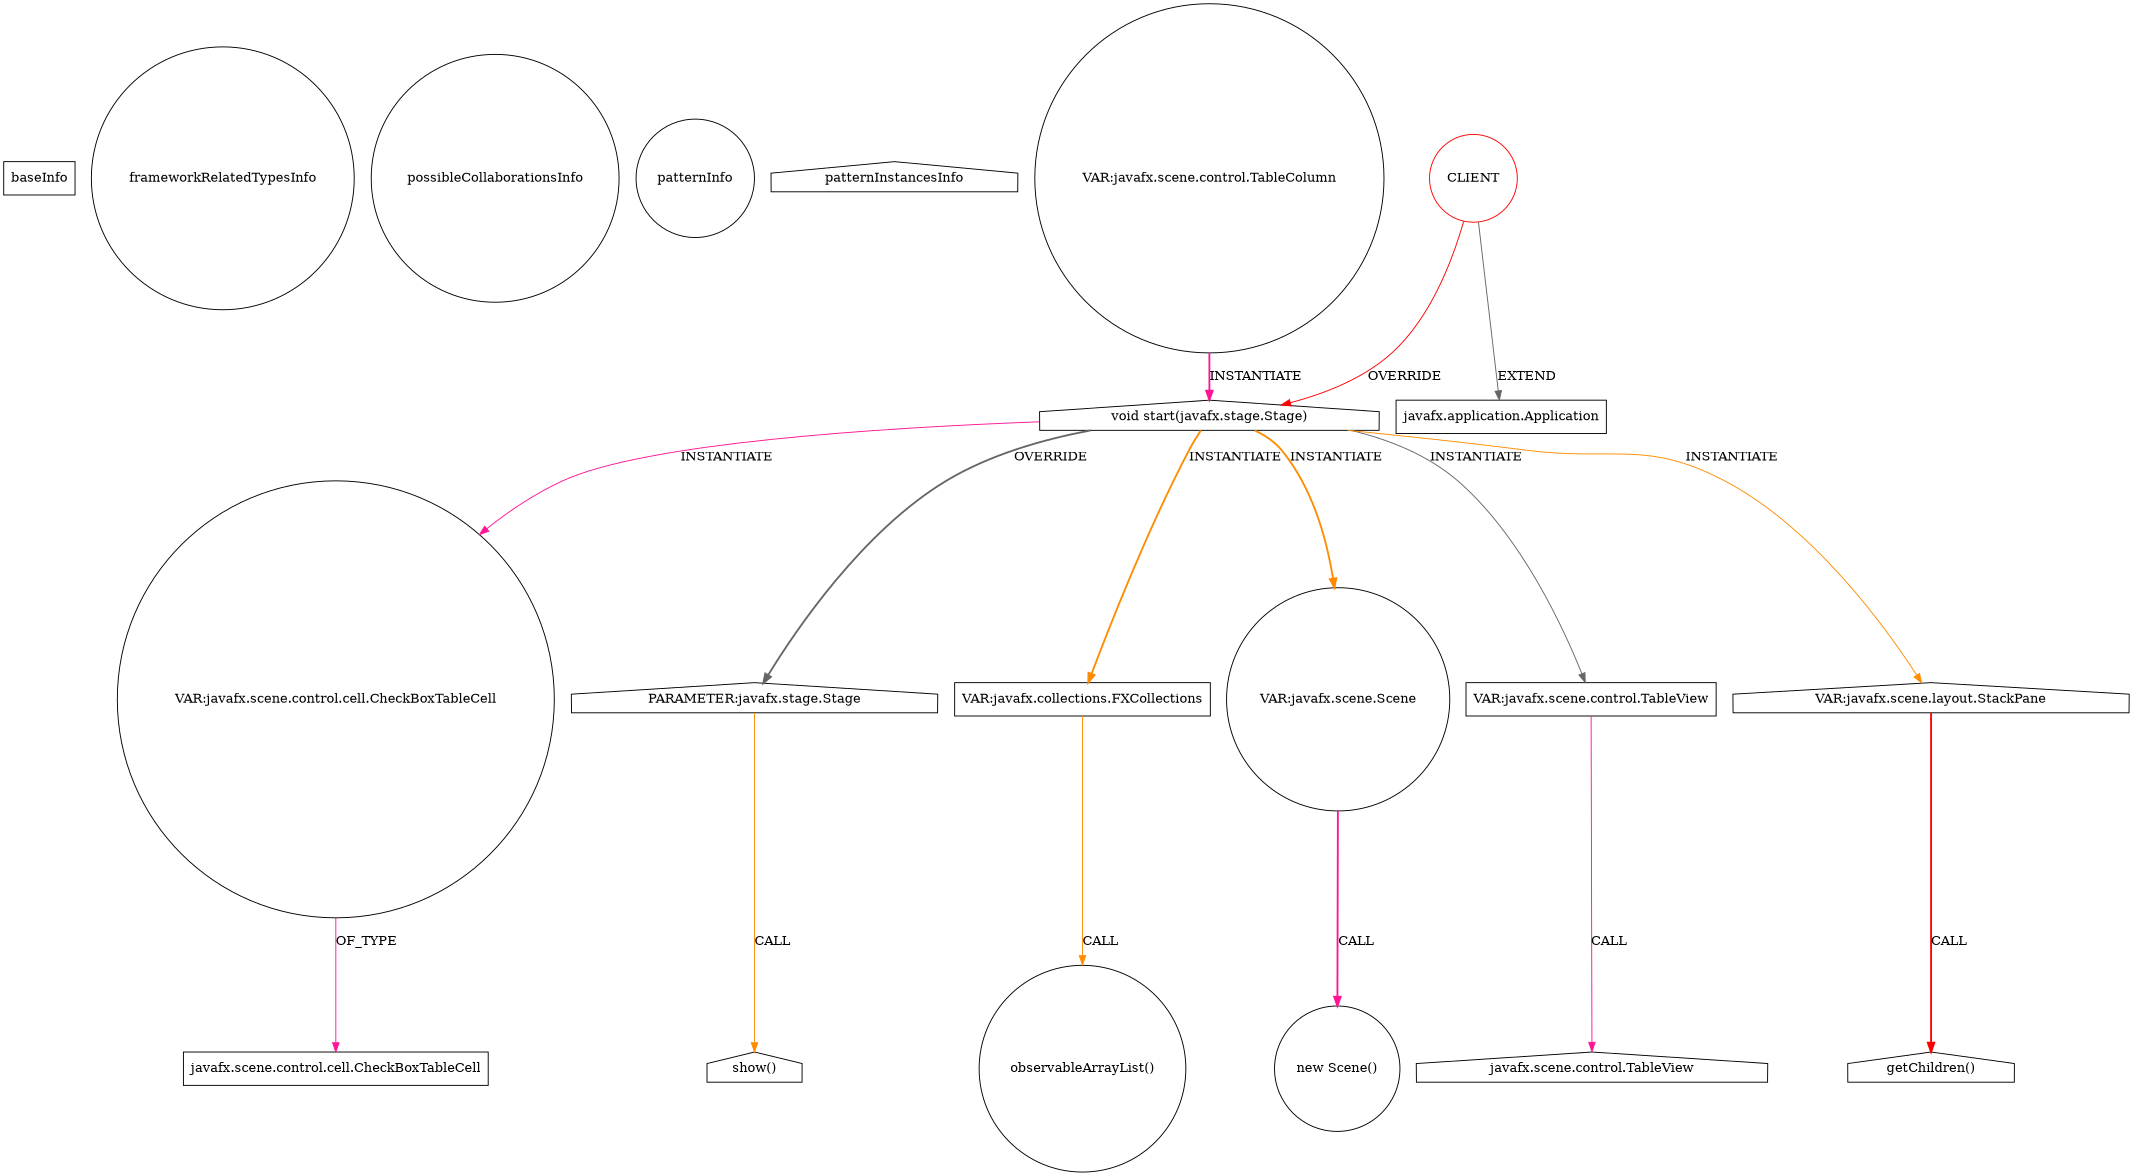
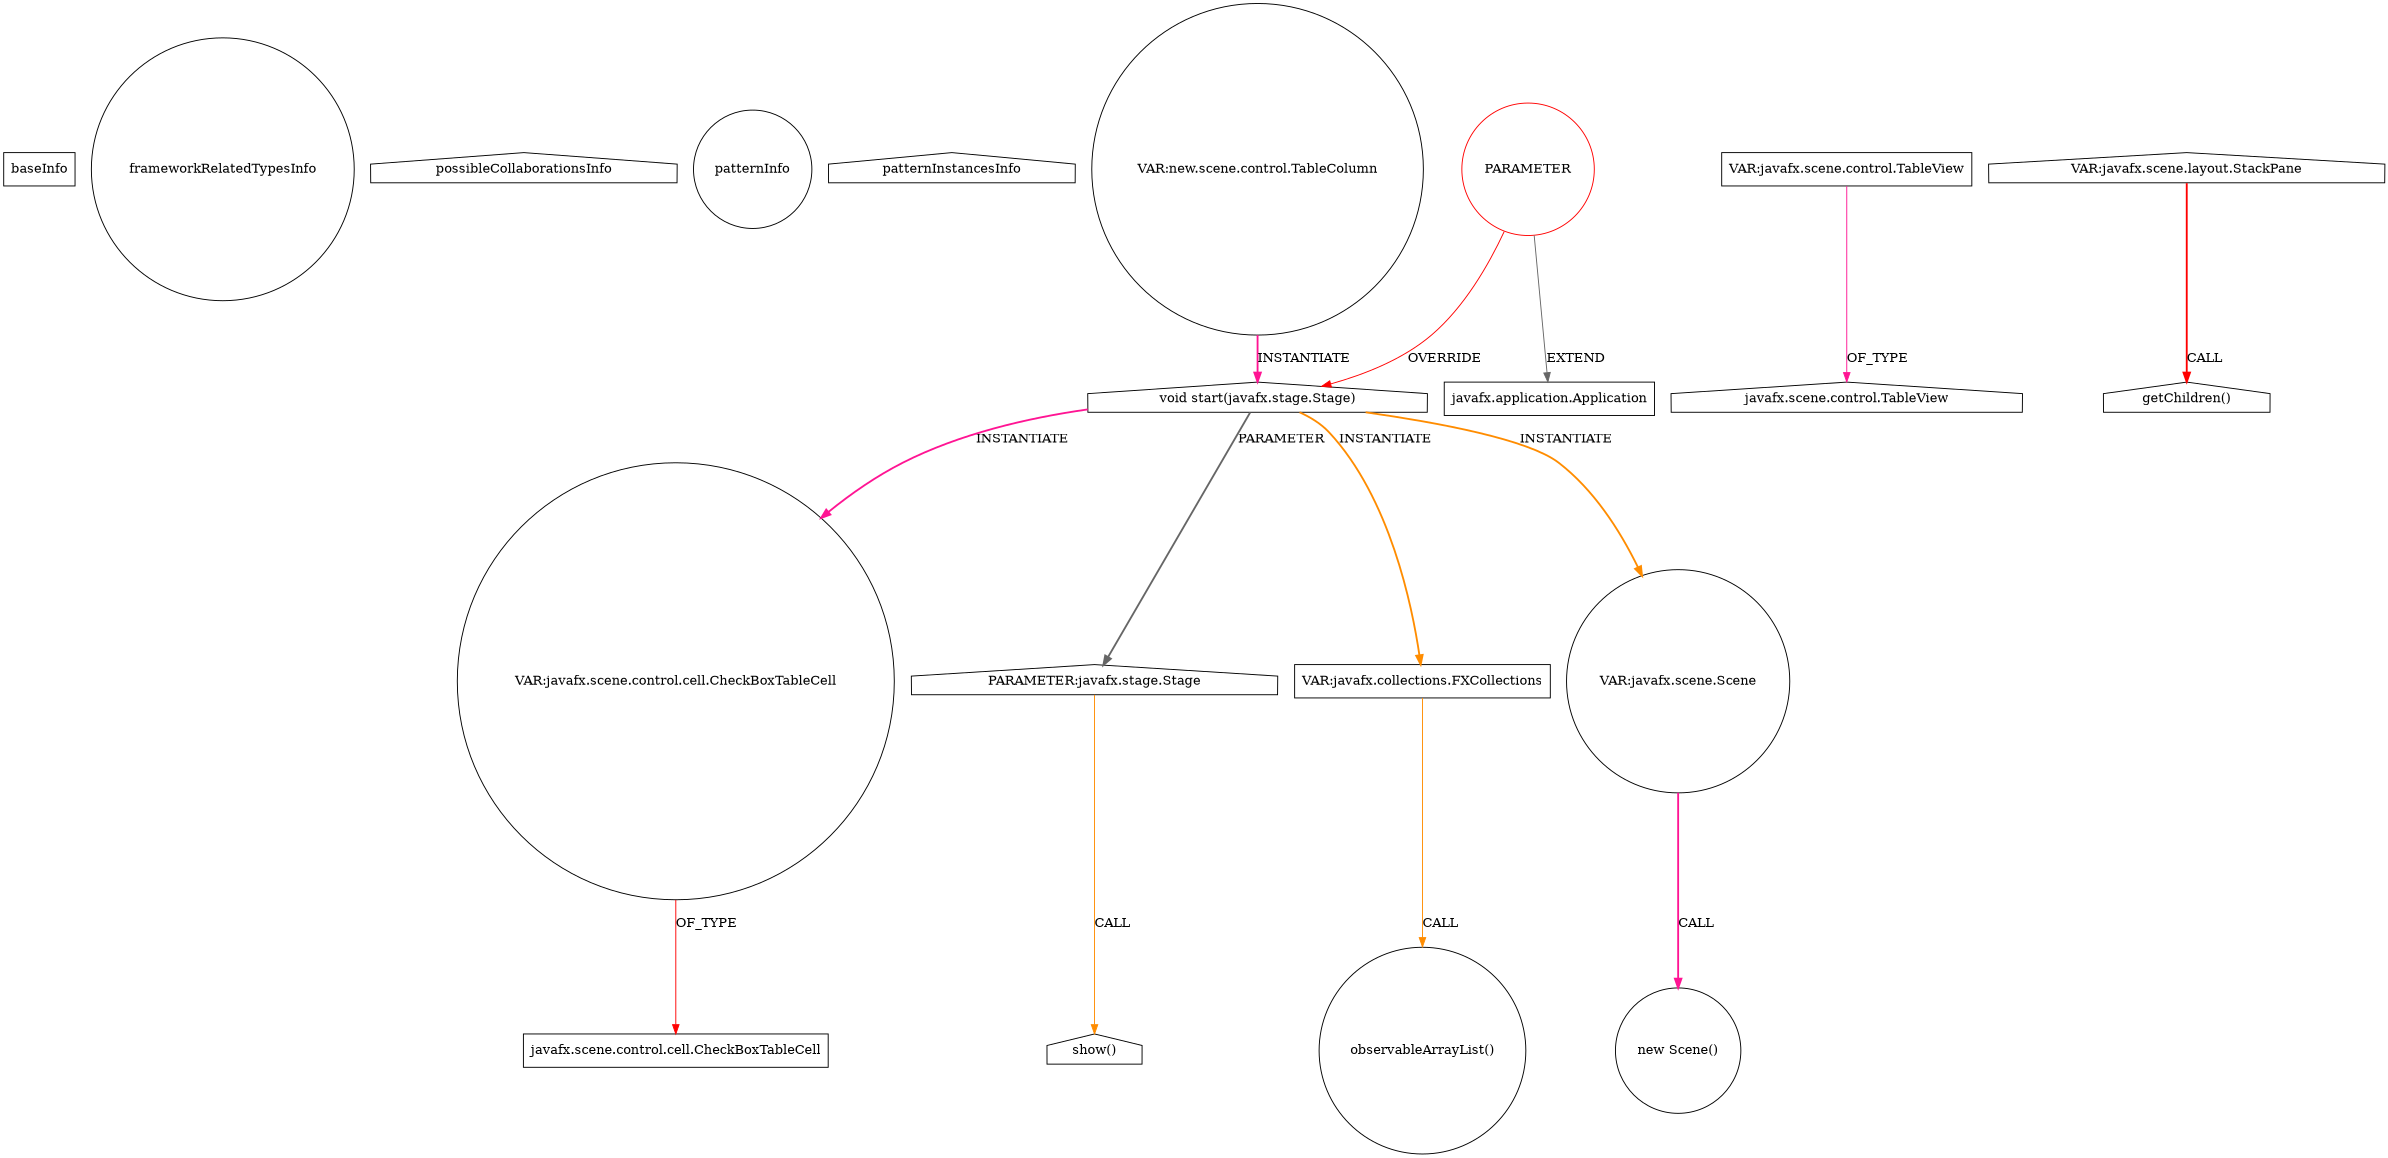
node "possibleCollaborationsInfo": shape circle -> house
node "VAR:javafx.scene.control.TableColumn": label "VAR:javafx.scene.control.TableColumn" -> "VAR:new.scene.control.TableColumn"
node "CLIENT": label "CLIENT" -> "PARAMETER"
edge "void start(javafx.stage.Stage)" -> "VAR:javafx.scene.control.cell.CheckBoxTableCell": style solid -> bold
edge "void start(javafx.stage.Stage)" -> "PARAMETER:javafx.stage.Stage": label "OVERRIDE" -> "PARAMETER"
edge "void start(javafx.stage.Stage)" -> "VAR:javafx.scene.layout.StackPane": removed, label "INSTANTIATE"
edge "void start(javafx.stage.Stage)" -> "VAR:javafx.scene.control.TableView": removed, label "INSTANTIATE"
edge "VAR:javafx.scene.control.TableView" -> "javafx.scene.control.TableView": label "CALL" -> "OF_TYPE"
edge "VAR:javafx.scene.control.cell.CheckBoxTableCell" -> "javafx.scene.control.cell.CheckBoxTableCell": color deeppink -> red
